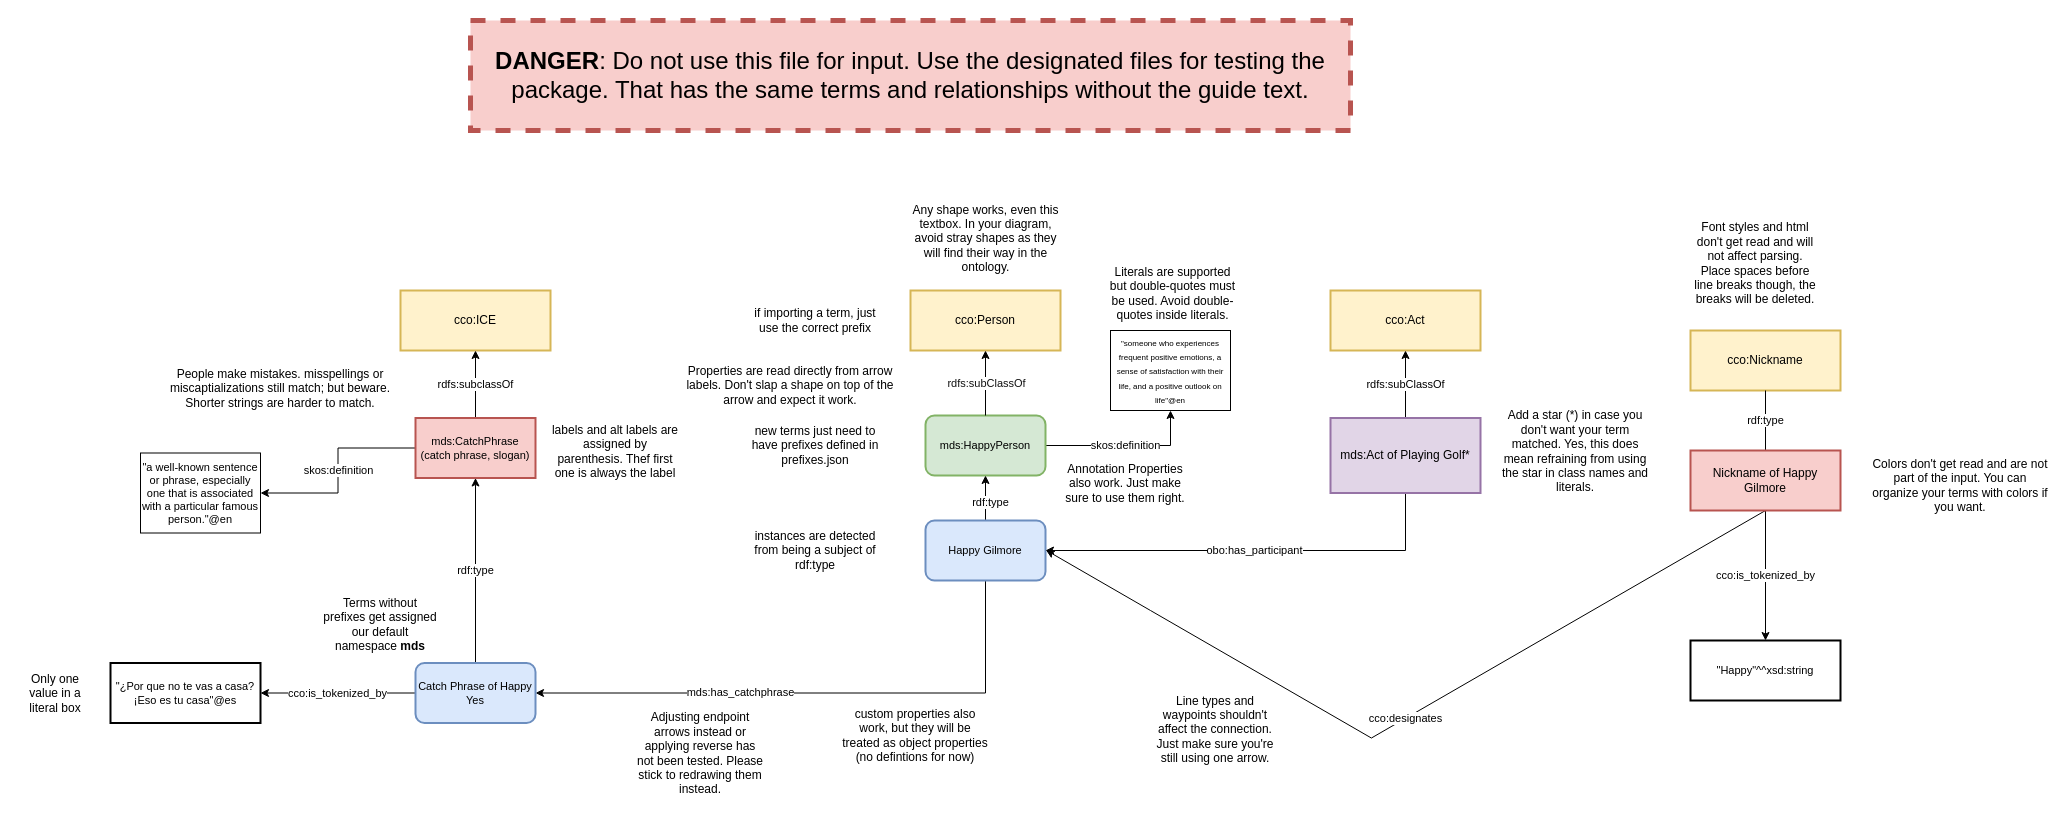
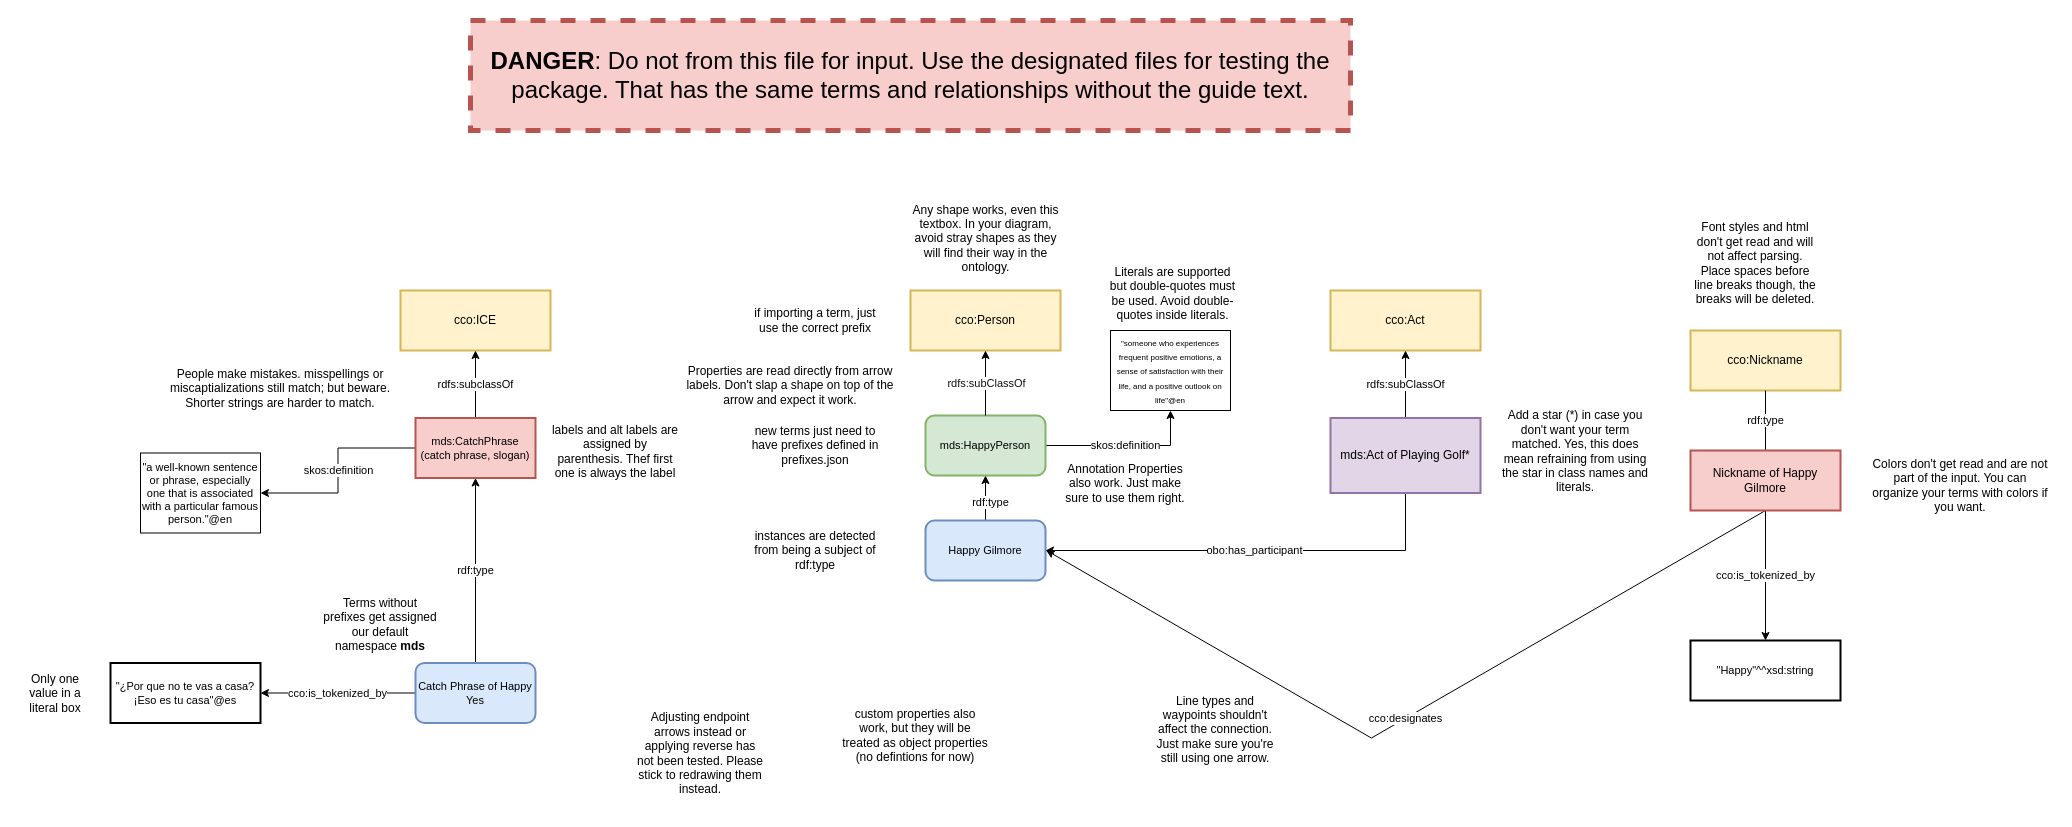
node "DANGER: Do not use this file for input. Use the designated files for testing the package. That has the same terms and relationships without the guide text.": label "DANGER: Do not use this file for input. Use the designated files for testing the package. That has the same terms and relationships without the guide text." -> "DANGER: Do not from this file for input. Use the designated files for testing the package. That has the same terms and relationships without the guide text."
edge "Happy Gilmore" -> "Catch Phrase of Happy Yes": removed, label "mds:has_catchphrase"
